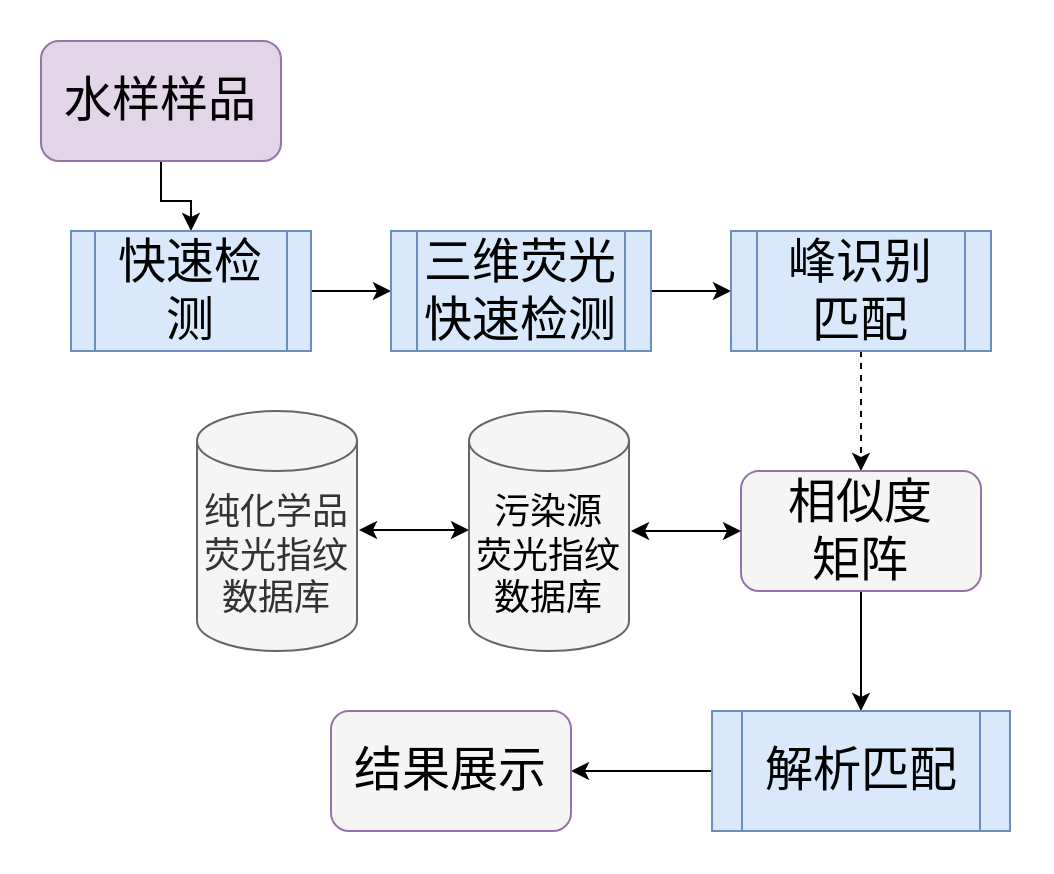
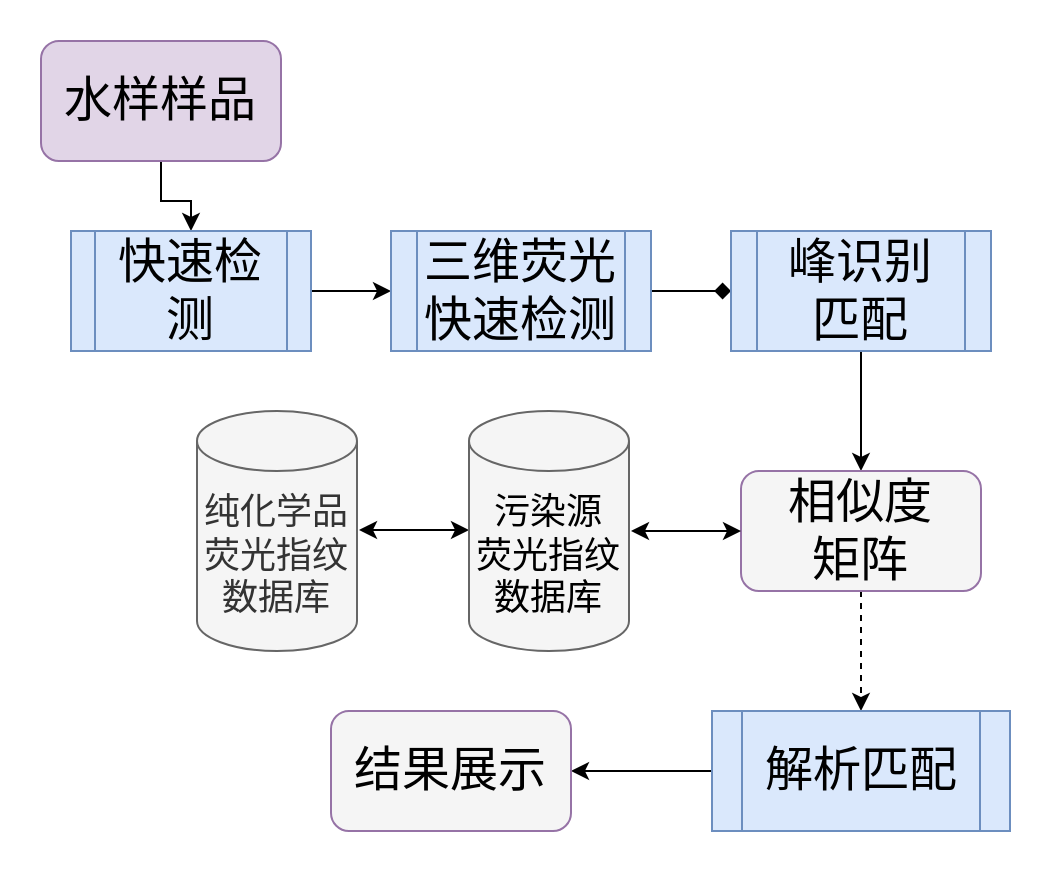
edge "三维荧光 快速检测" -> "峰识别 匹配": arrowhead classic -> diamond
edge "峰识别 匹配" -> "相似度 矩阵": style dashed -> solid
edge "相似度 矩阵" -> "解析匹配": style solid -> dashed
